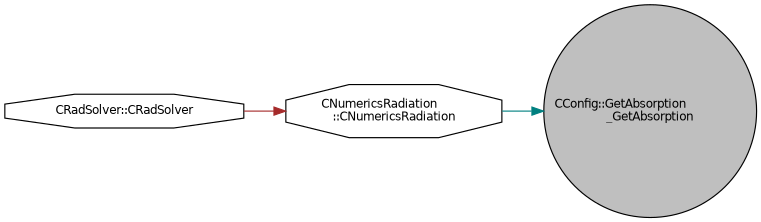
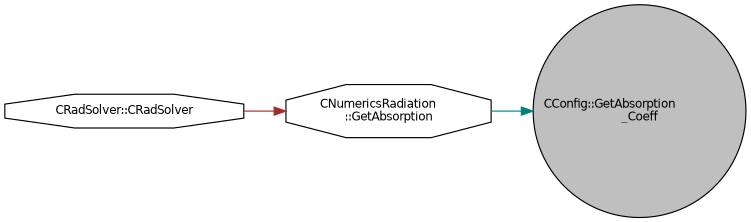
node "CNumericsRadiation ::CNumericsRadiation": label "CNumericsRadiation ::CNumericsRadiation" -> "CNumericsRadiation ::GetAbsorption"
node "CConfig::GetAbsorption _GetAbsorption": label "CConfig::GetAbsorption _GetAbsorption" -> "CConfig::GetAbsorption _Coeff"
